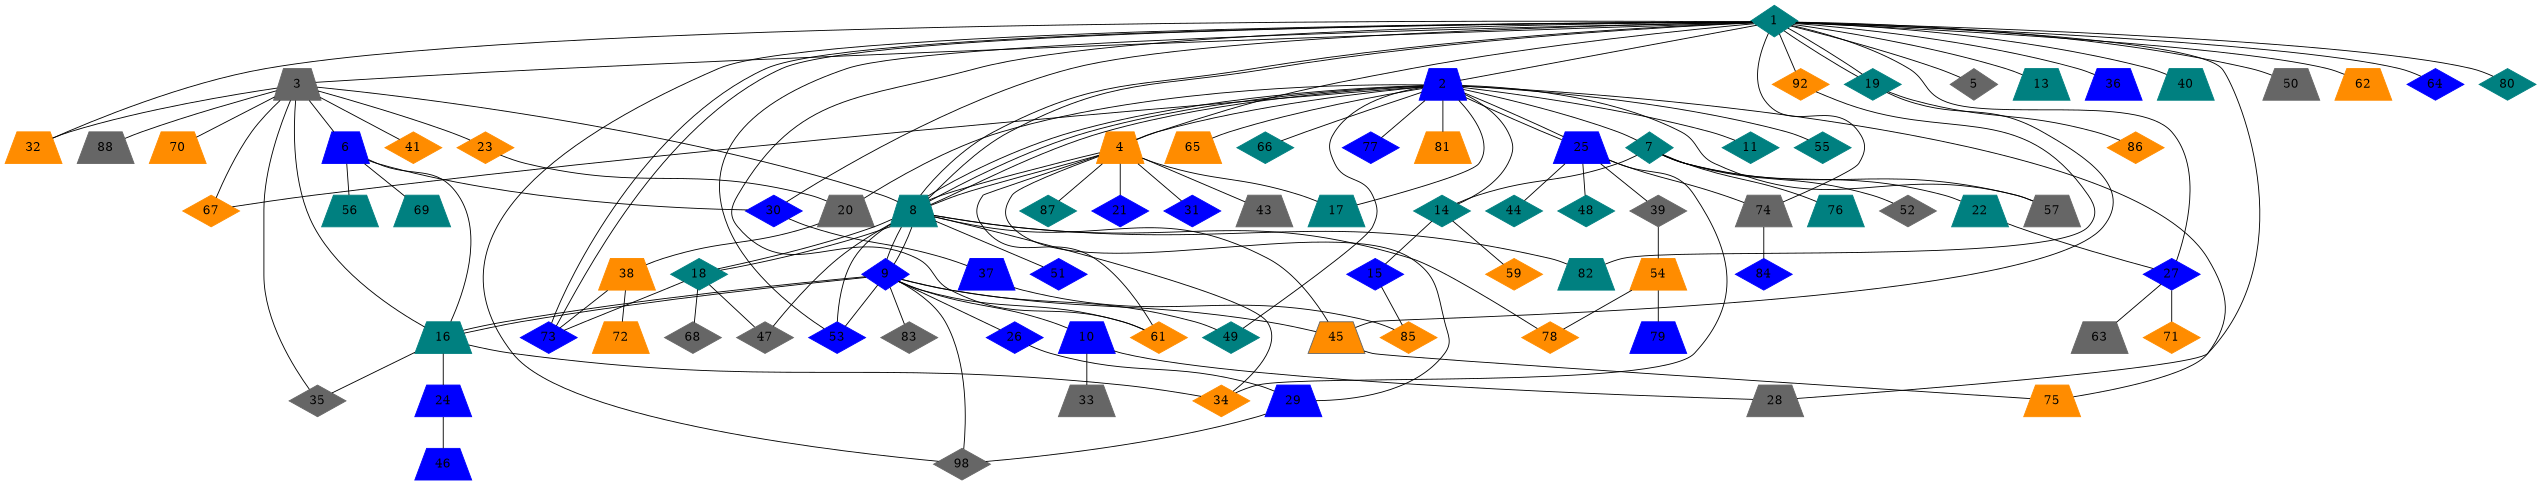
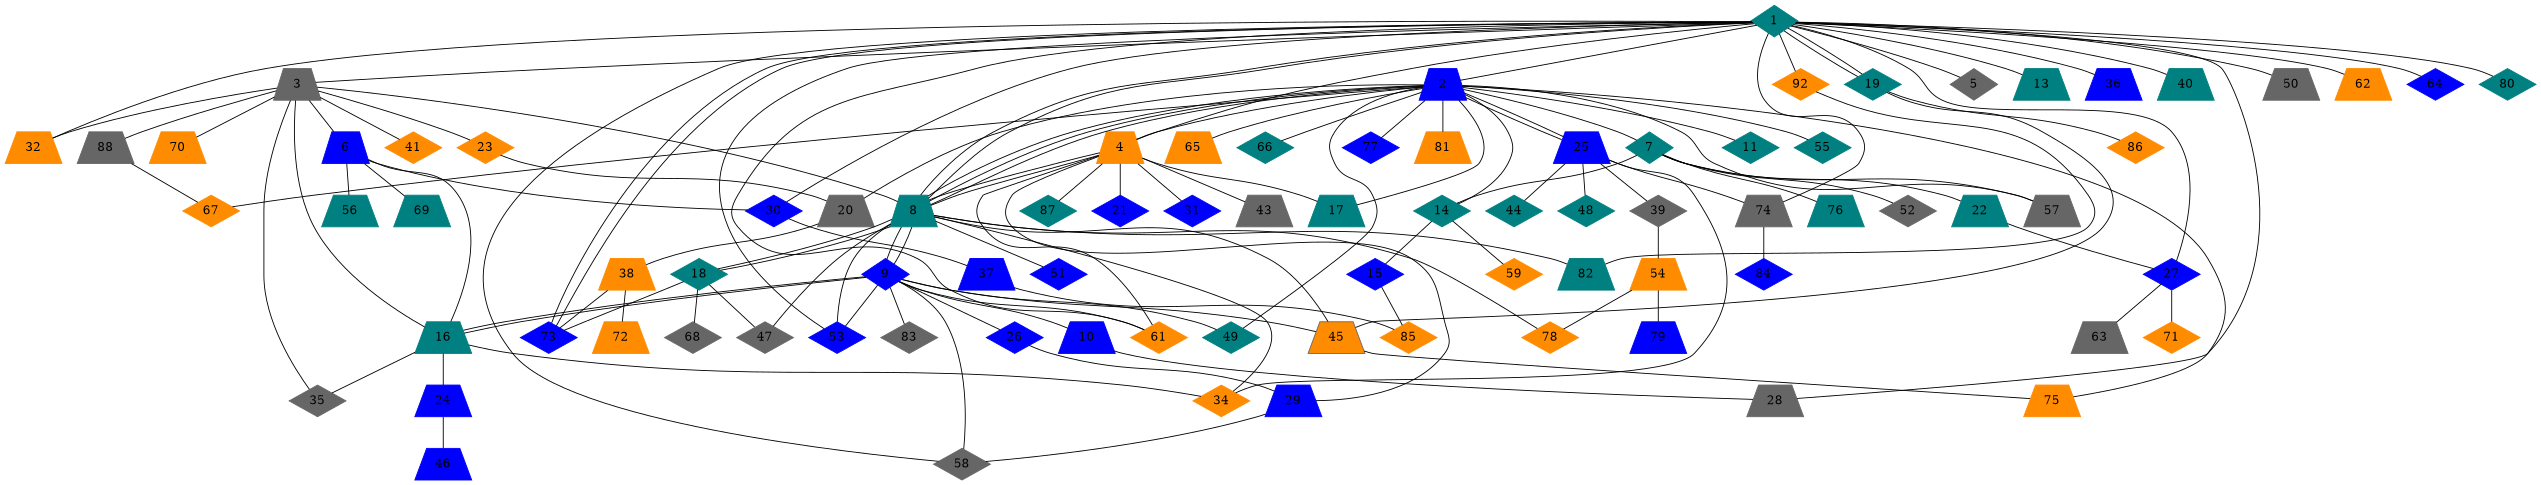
edge "3" -- "67": now "88" -- "67"
node "33": removed
node "98": label "98" -> "58"
